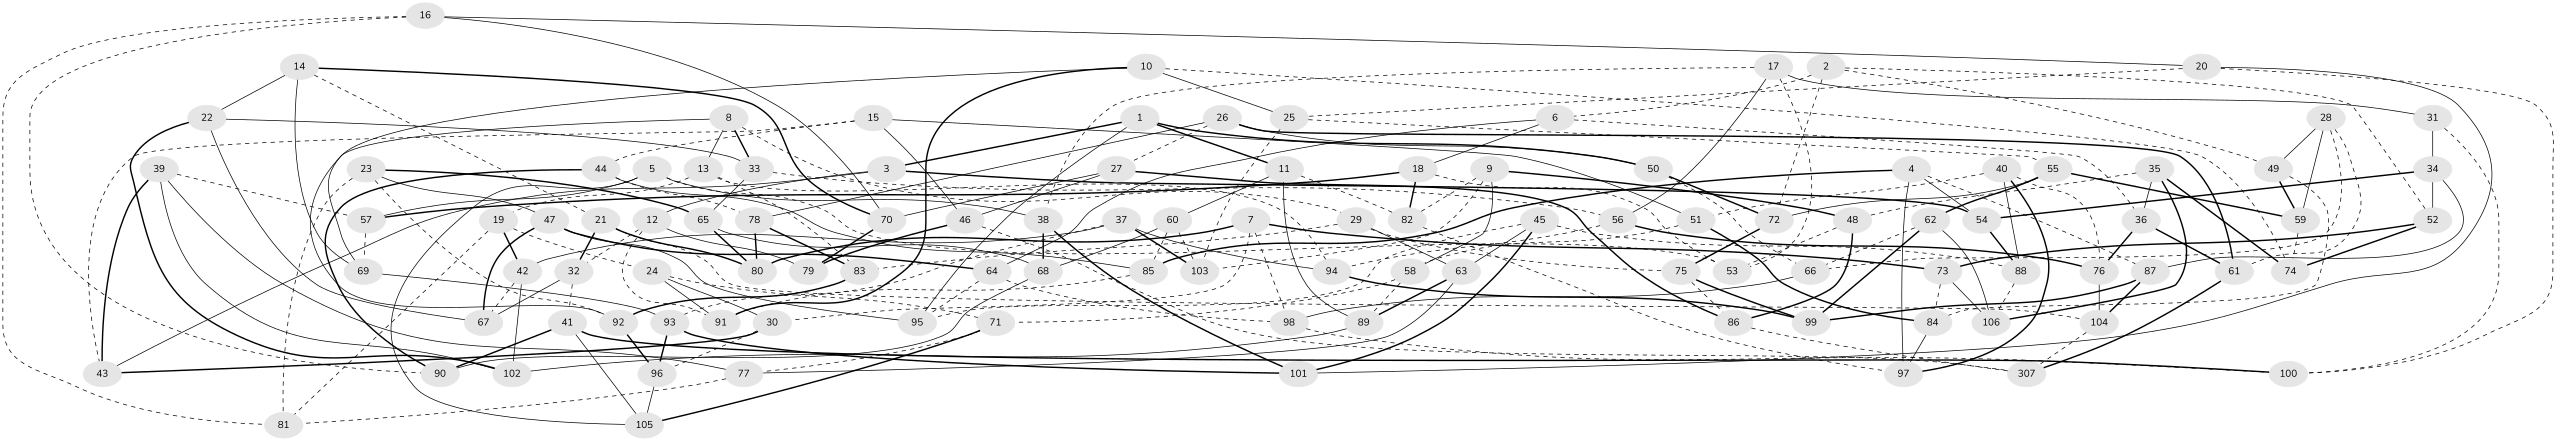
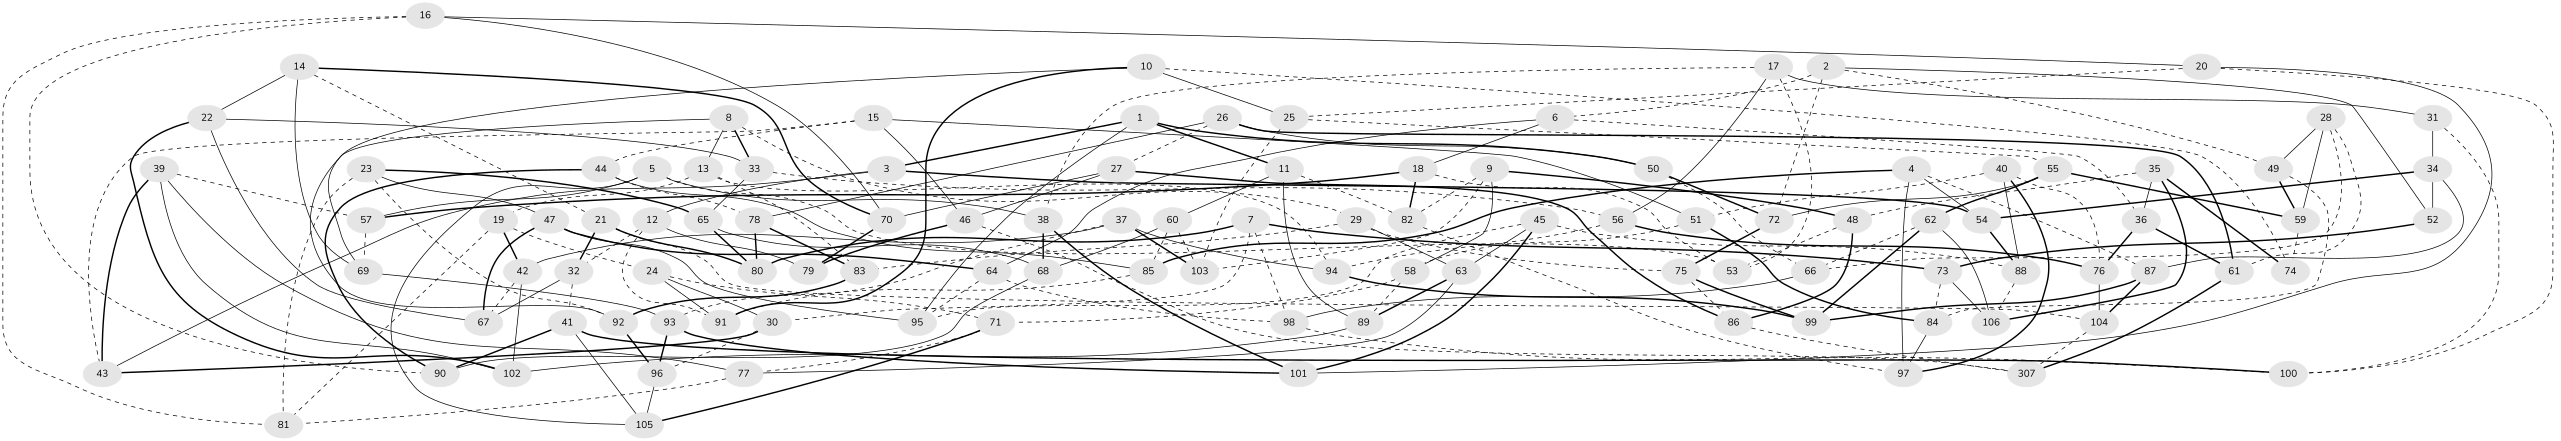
edge "2" -- "52": style dashed -> solid
edge "52" -- "74": removed
